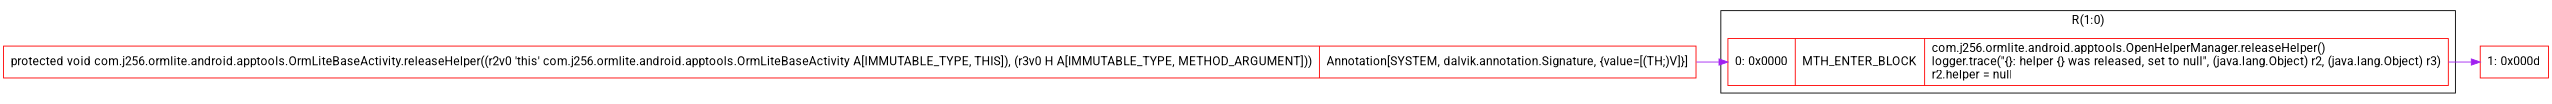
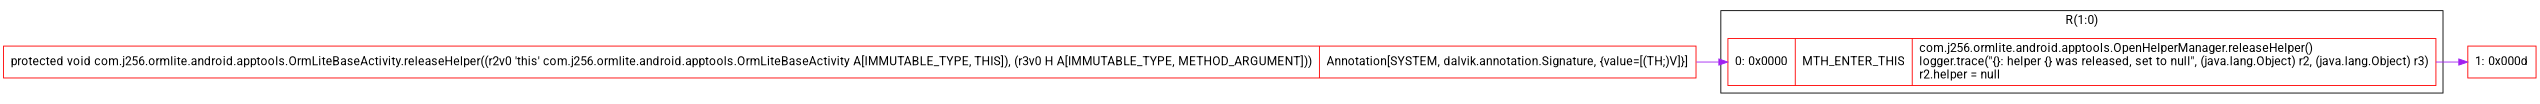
node "0: 0x0000": text "MTH_ENTER_BLOCK" -> "MTH_ENTER_THIS"
